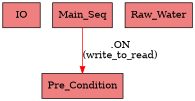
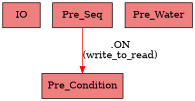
node "Main_Seq": label "Main_Seq" -> "Pre_Seq"
node "Raw_Water": label "Raw_Water" -> "Pre_Water"
